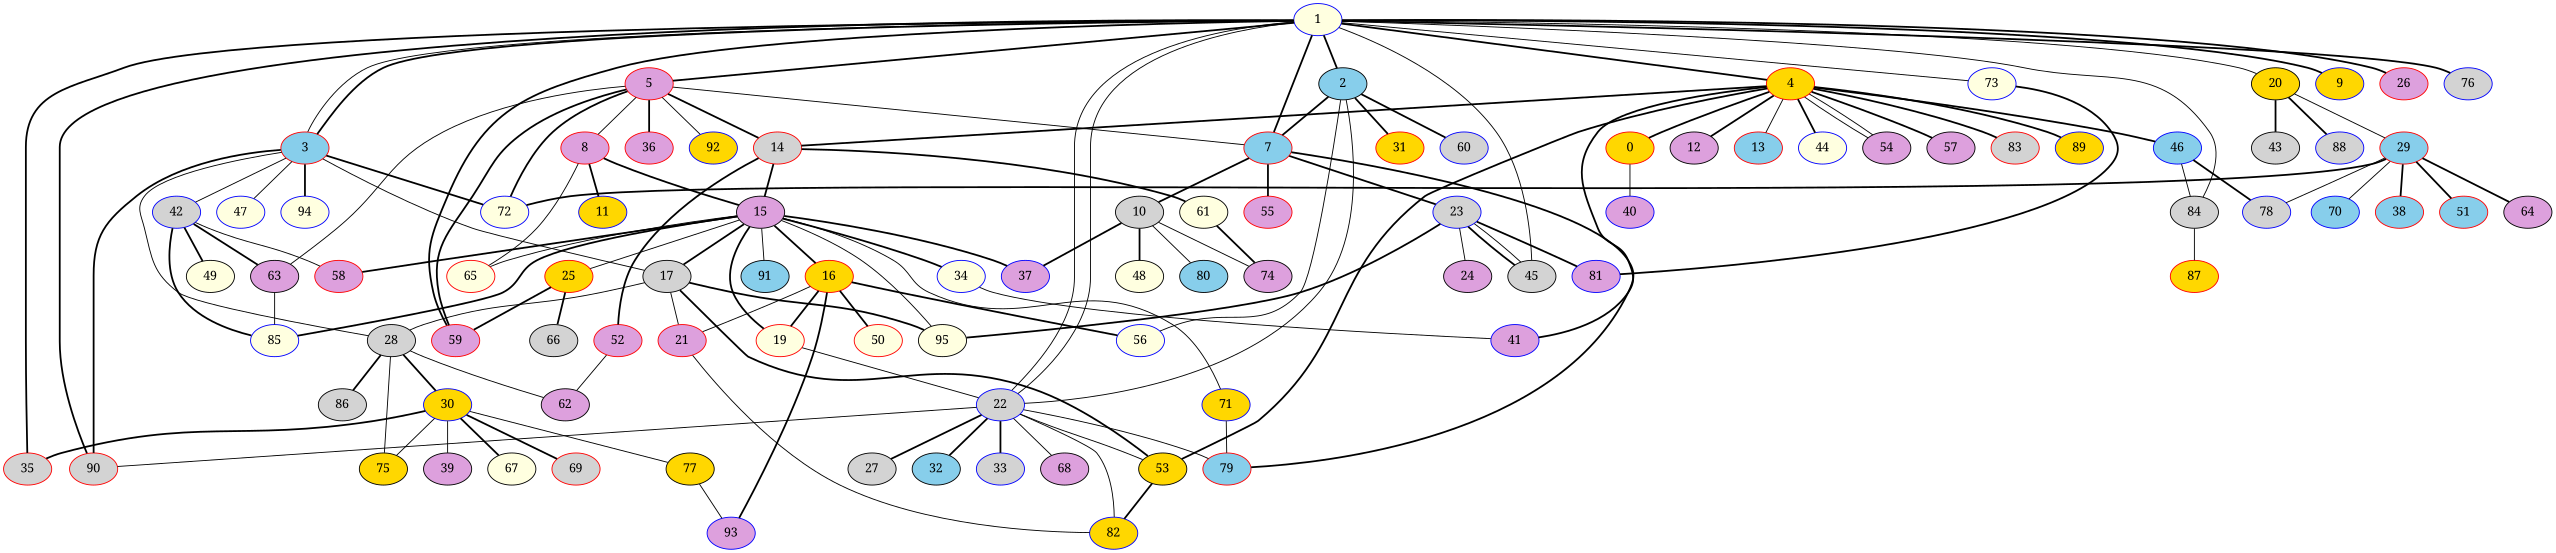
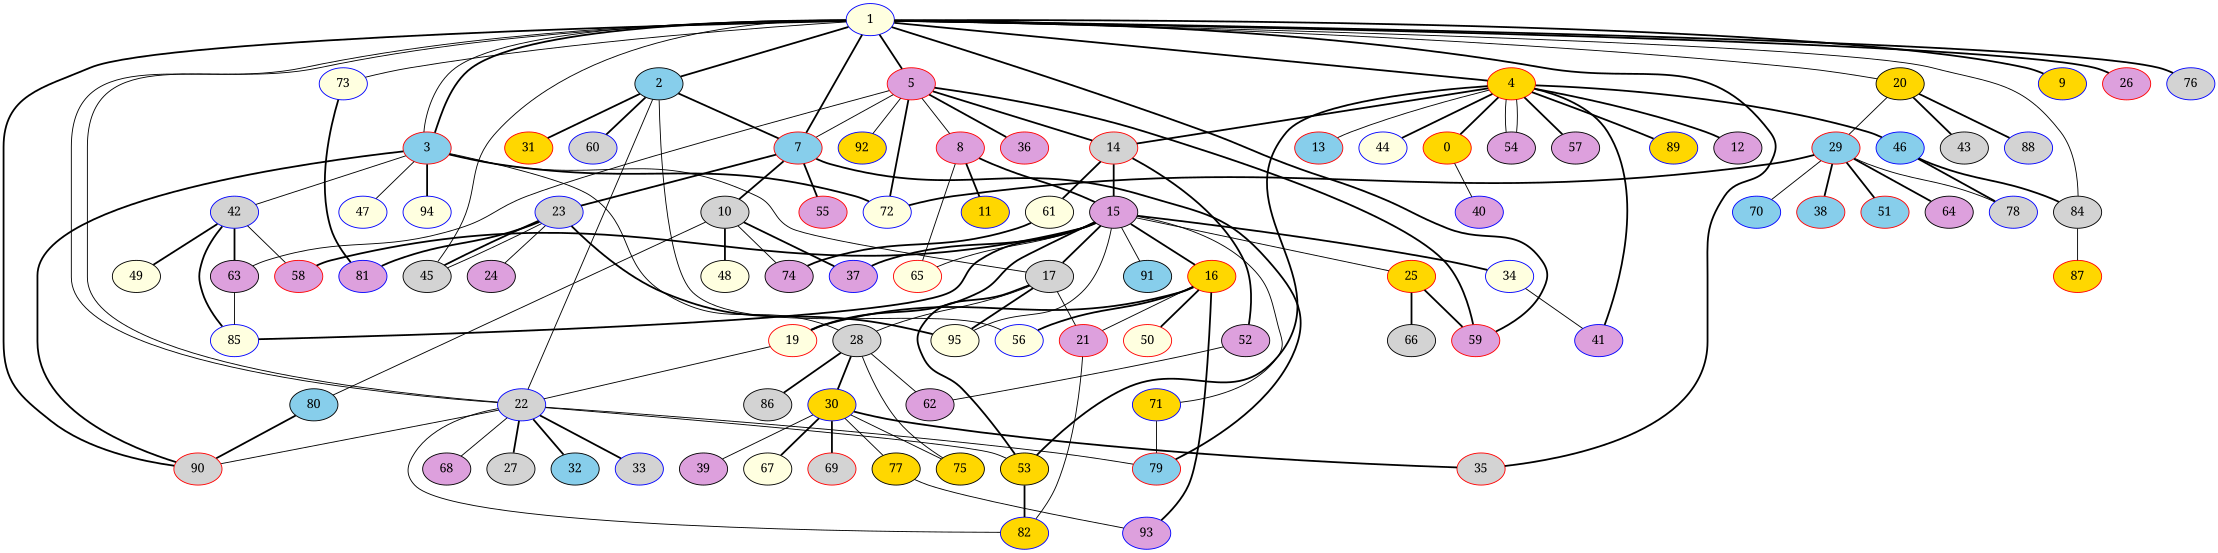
node "83": removed
edge "46" -- "84": style solid -> bold
node "52": color red -> black
edge "80" -- "90": added
